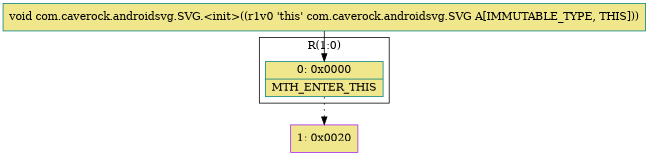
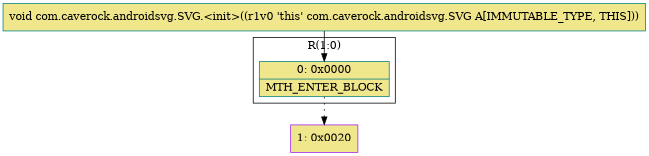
node "0: 0x0000": text "MTH_ENTER_THIS" -> "MTH_ENTER_BLOCK"
